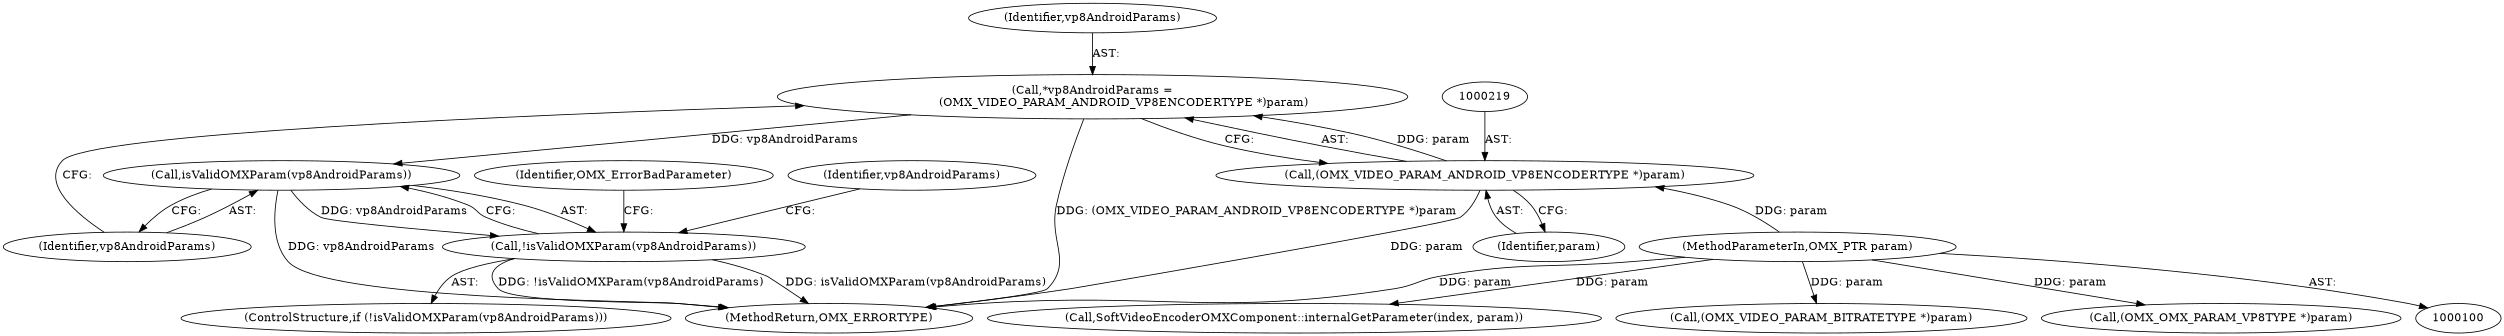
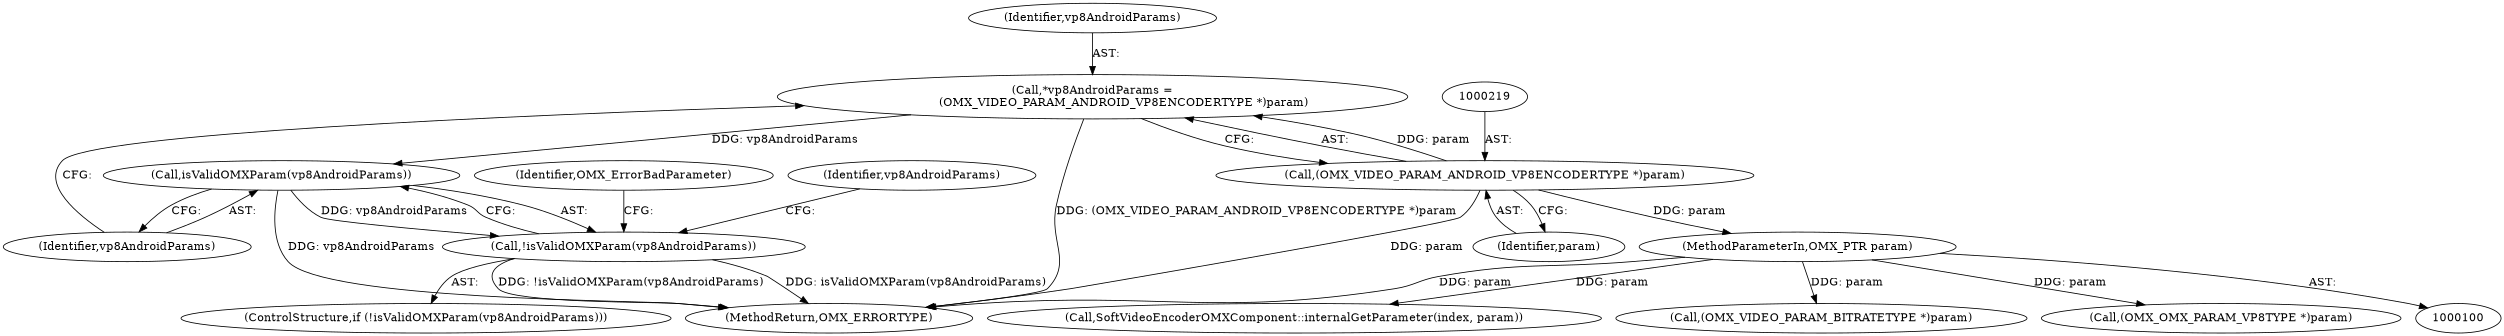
edge "(MethodParameterIn,OMX_PTR param)" -> "(Call,(OMX_VIDEO_PARAM_ANDROID_VP8ENCODERTYPE *)param)": reversed
